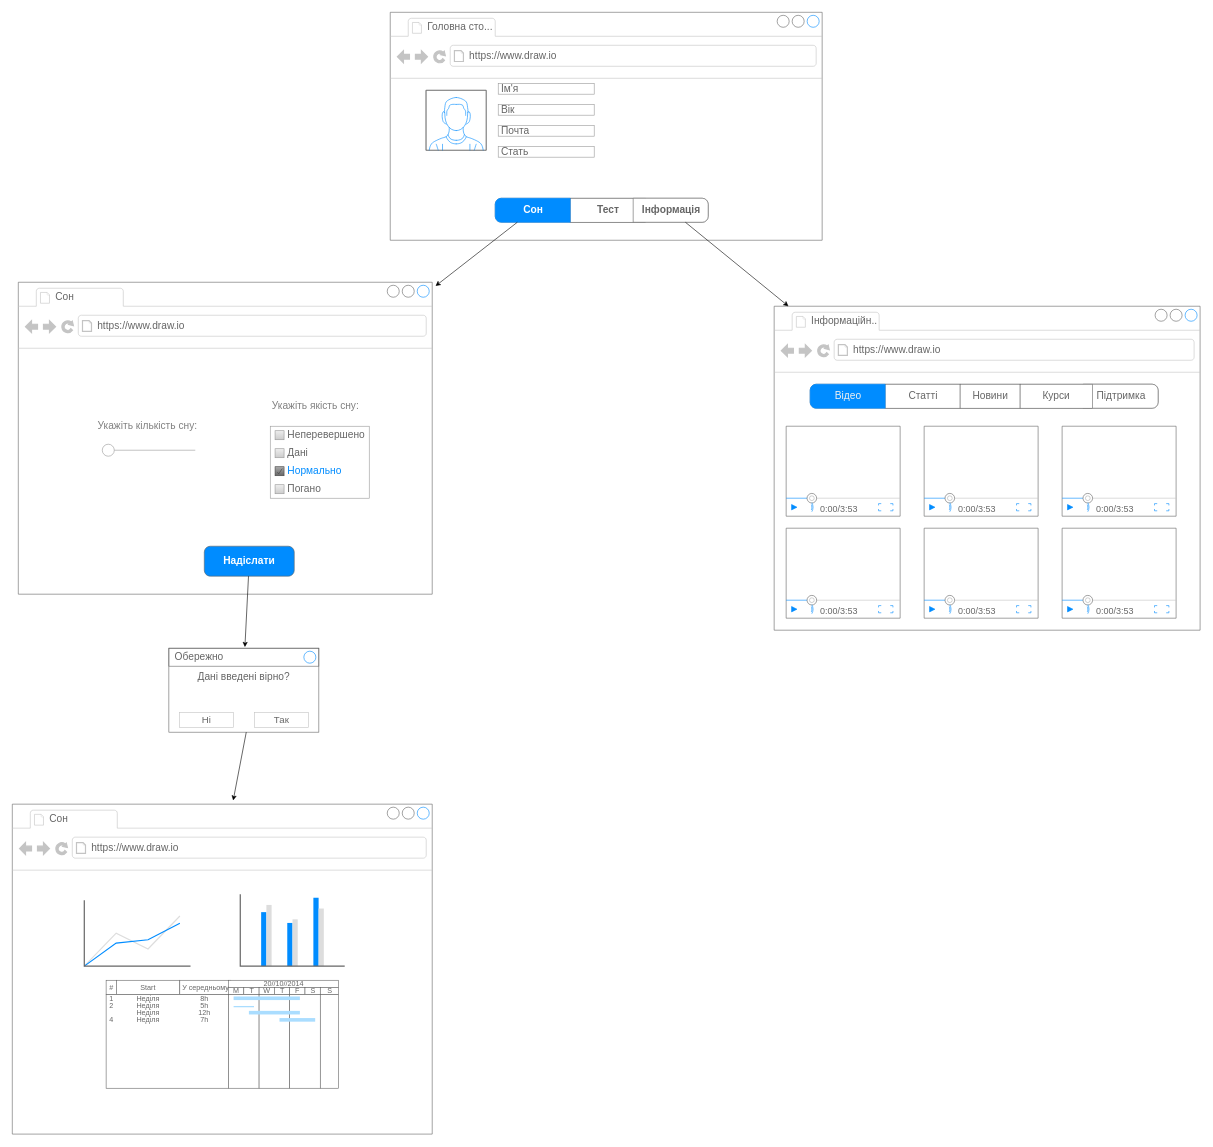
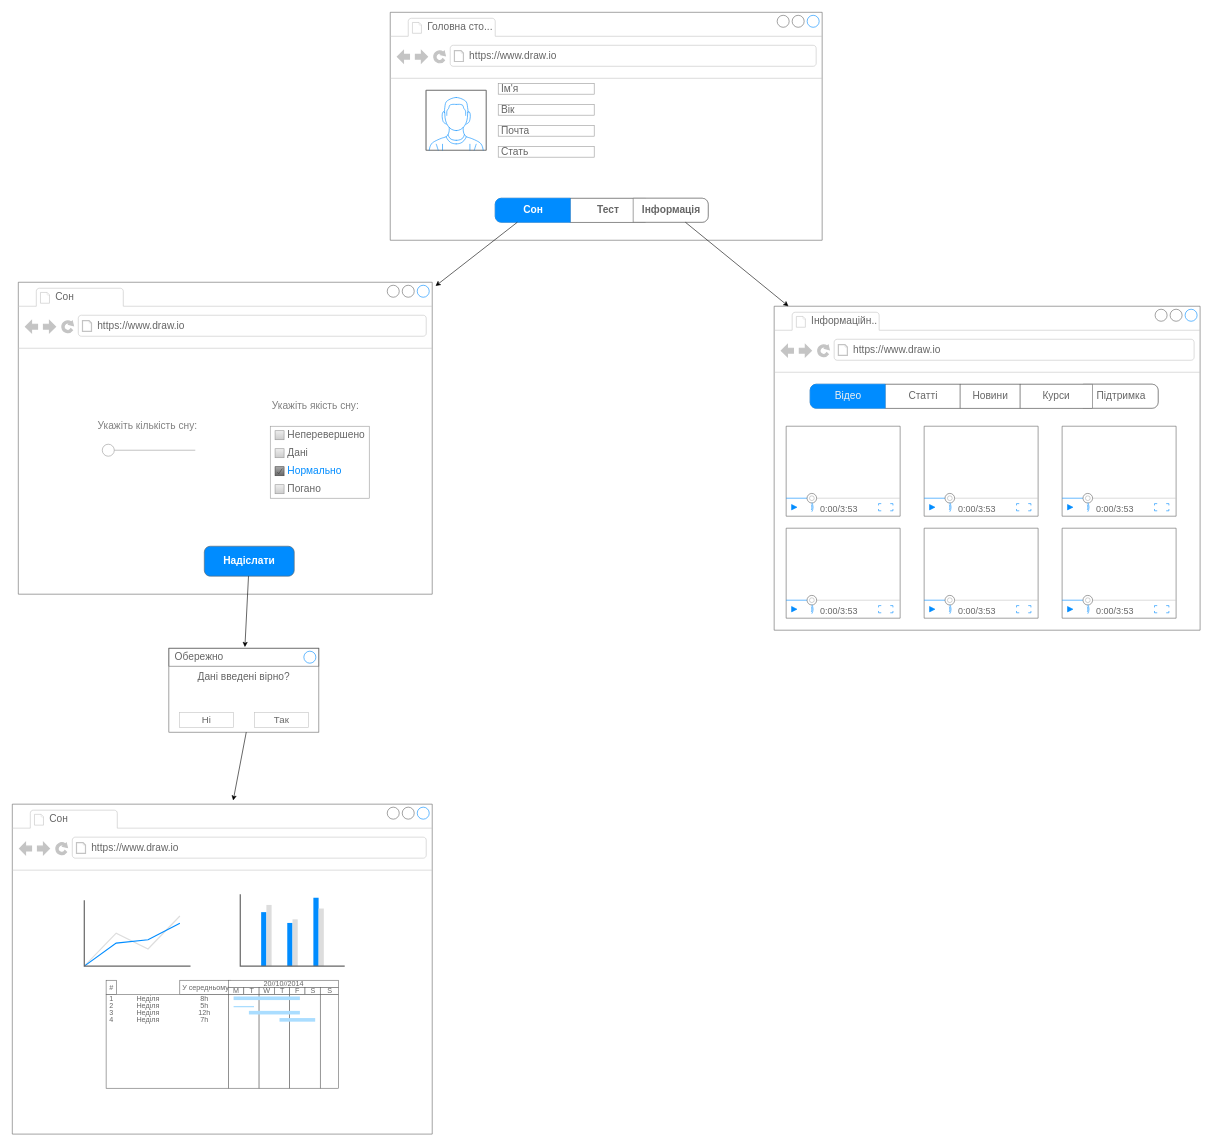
node "Start": removed
node "3": added
